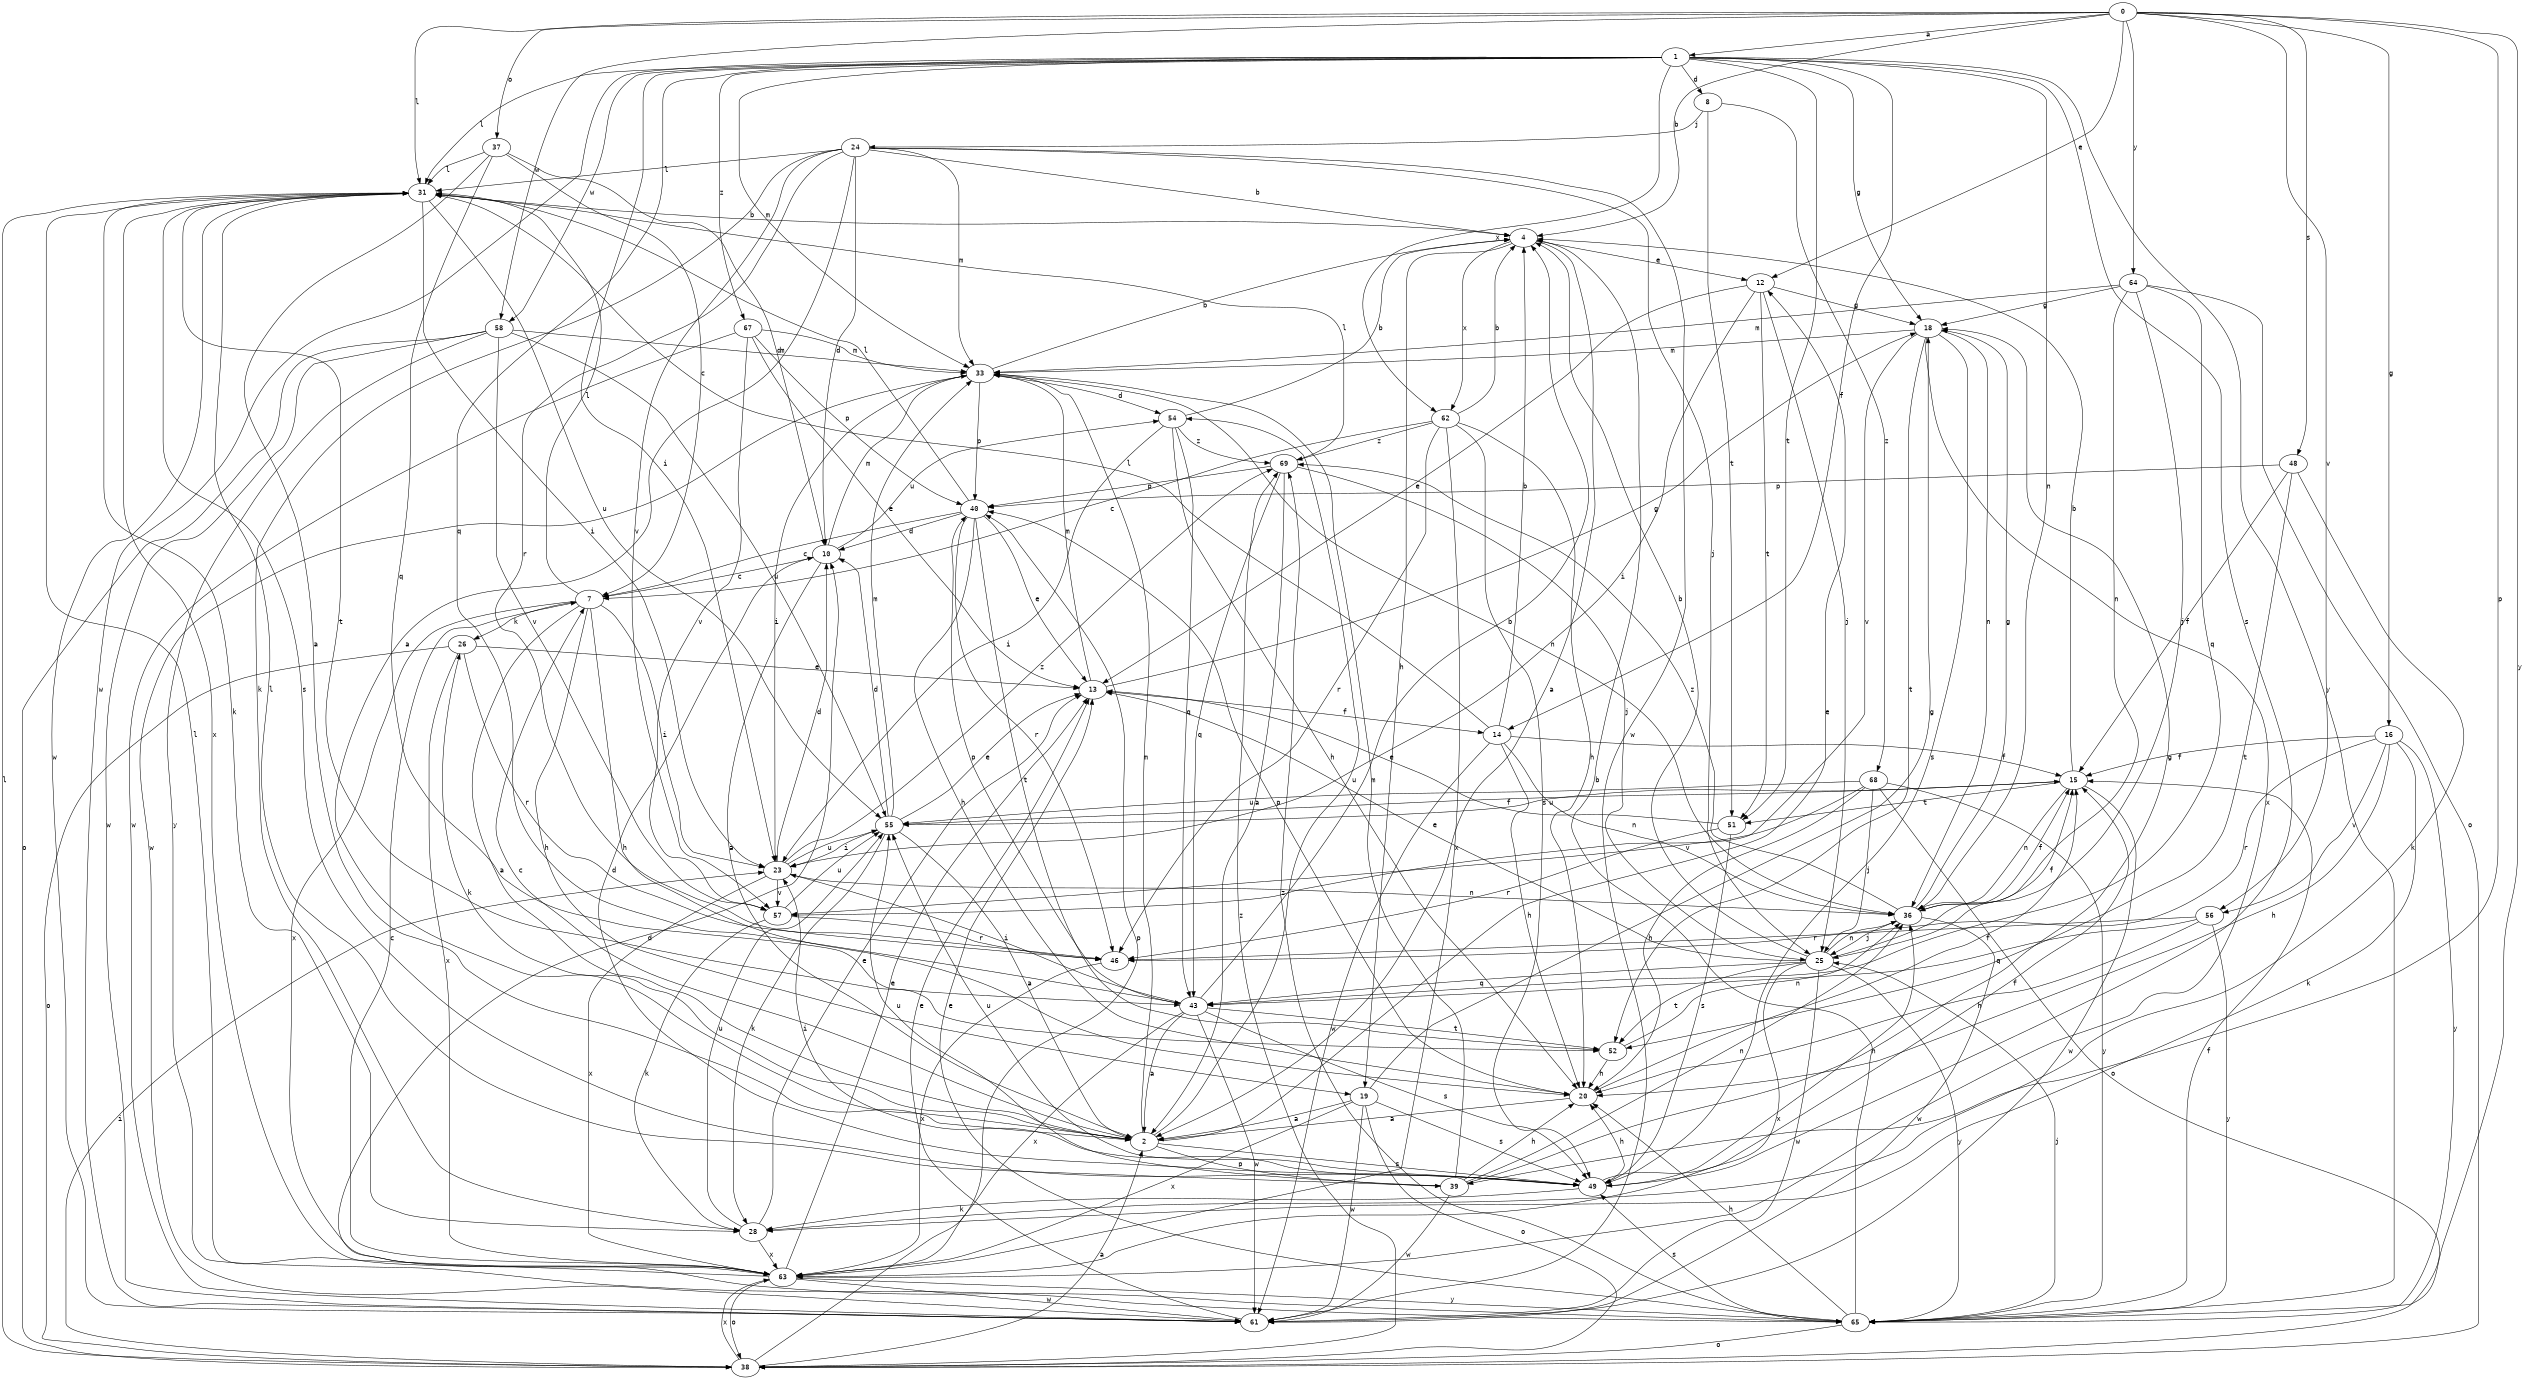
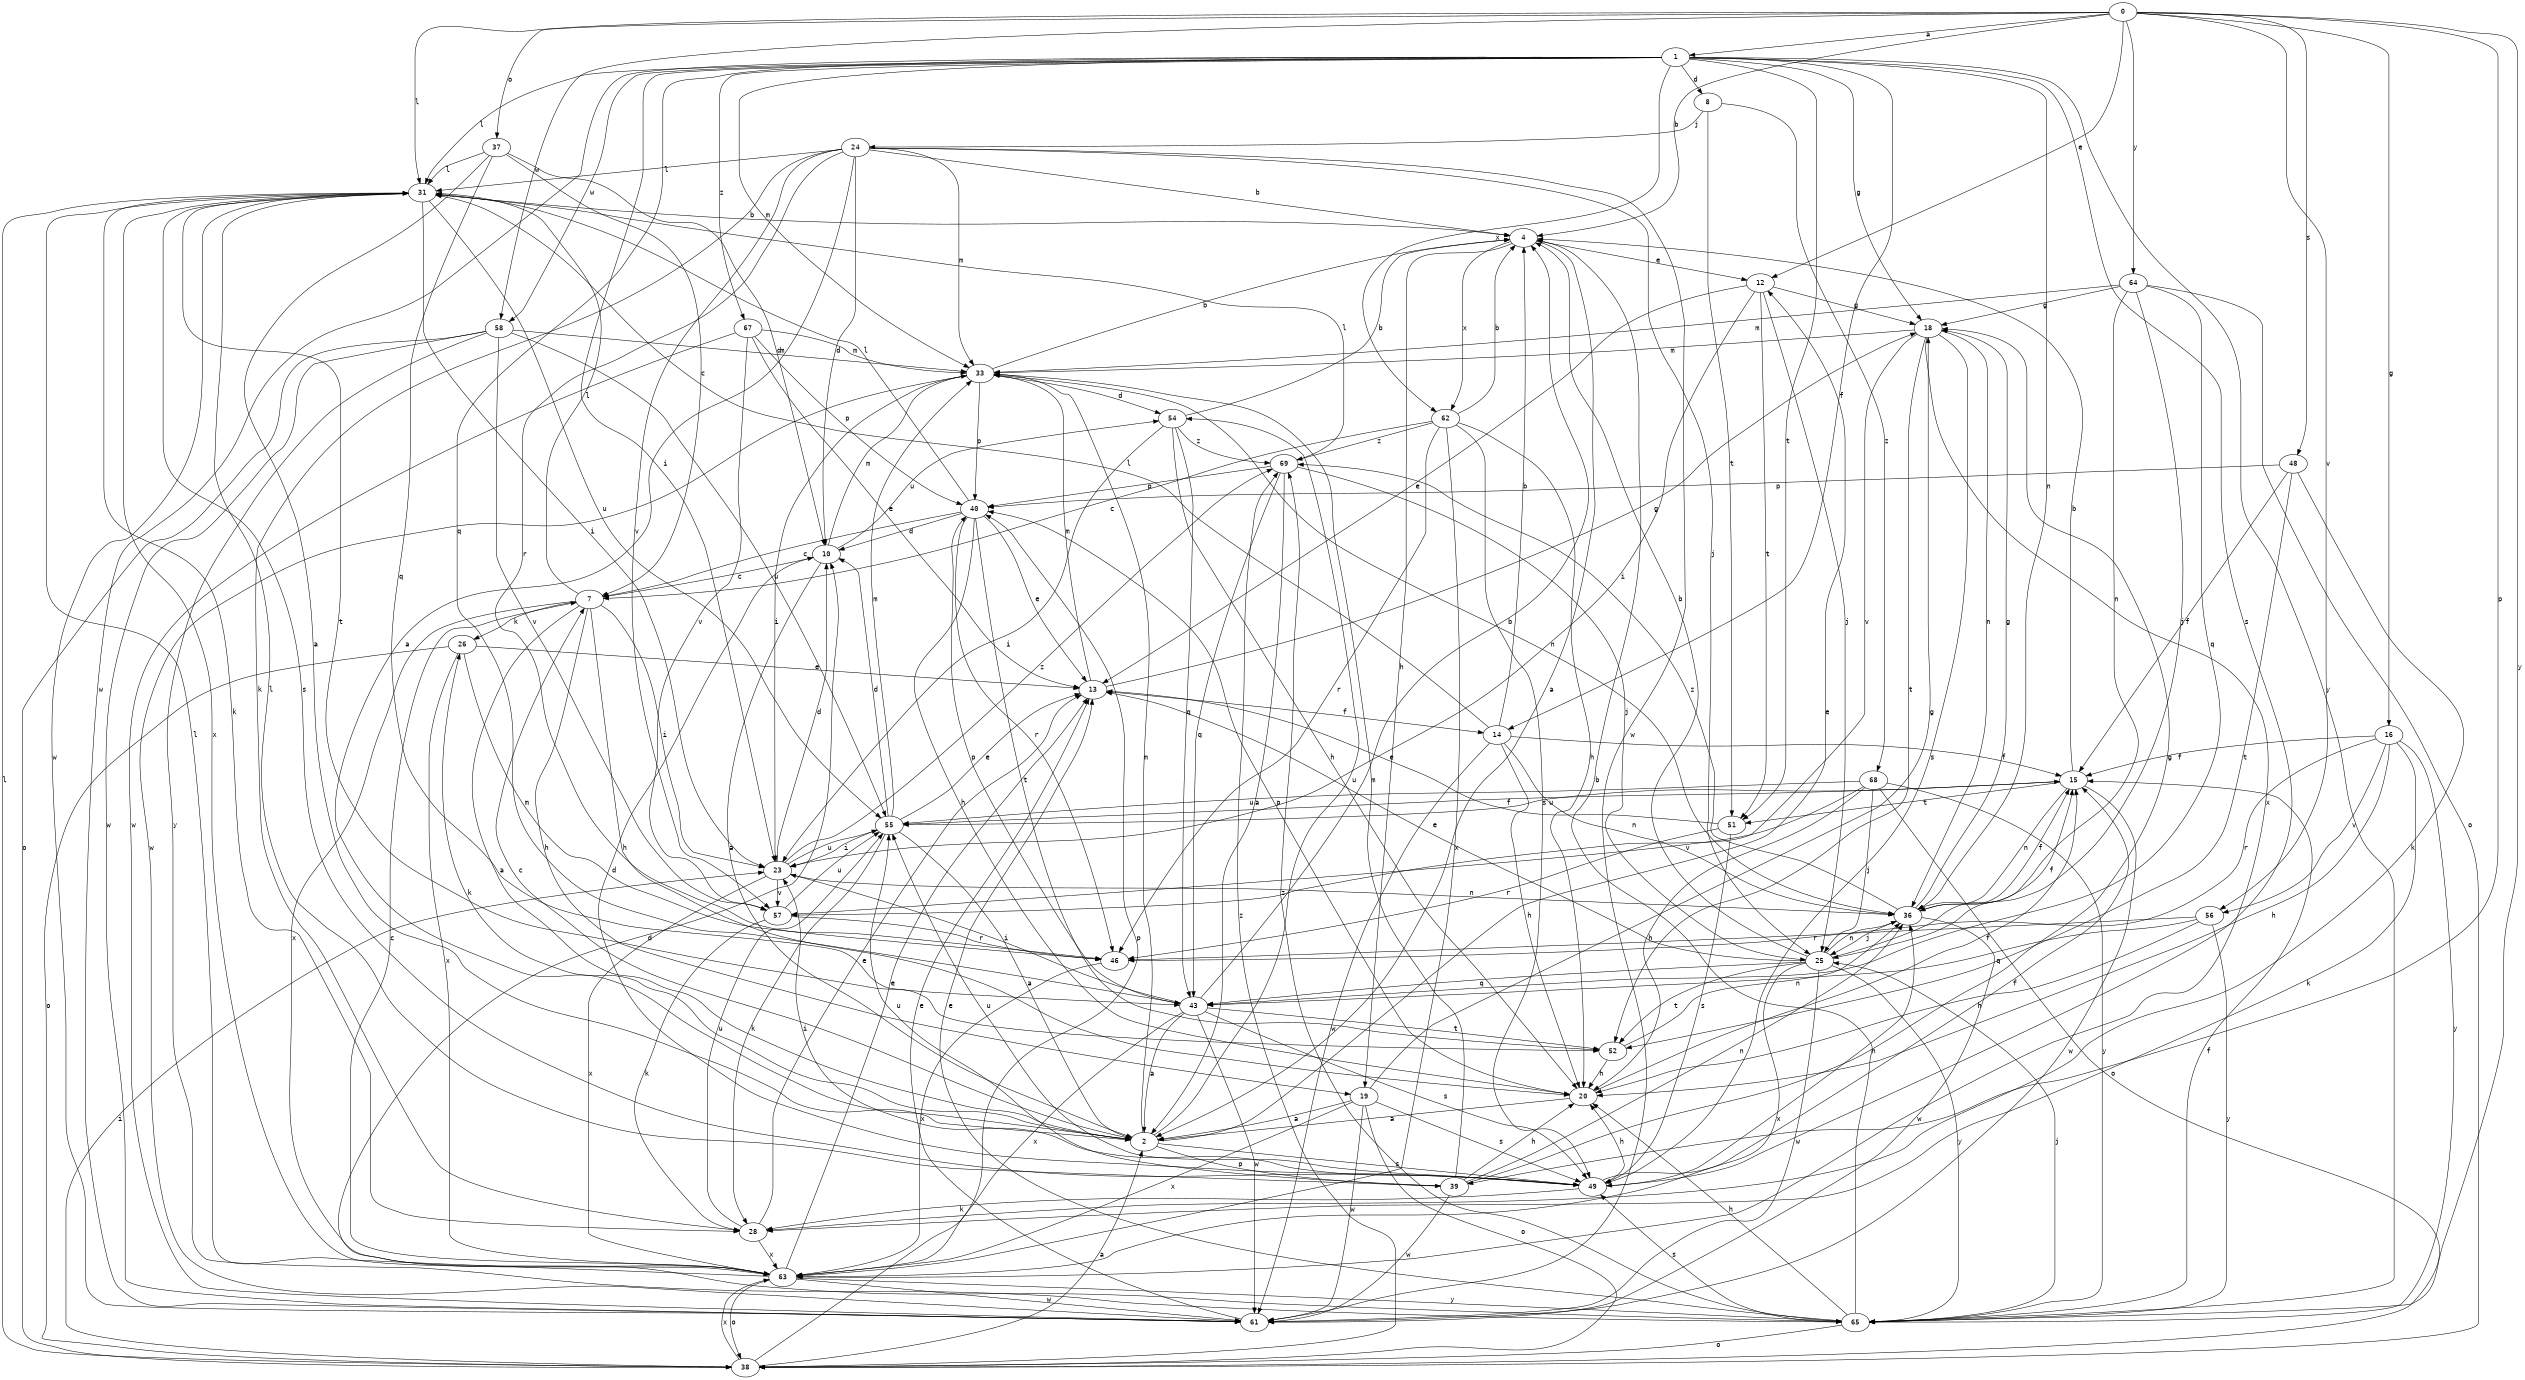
edge "26" -> "46": label "r" -> "m"
